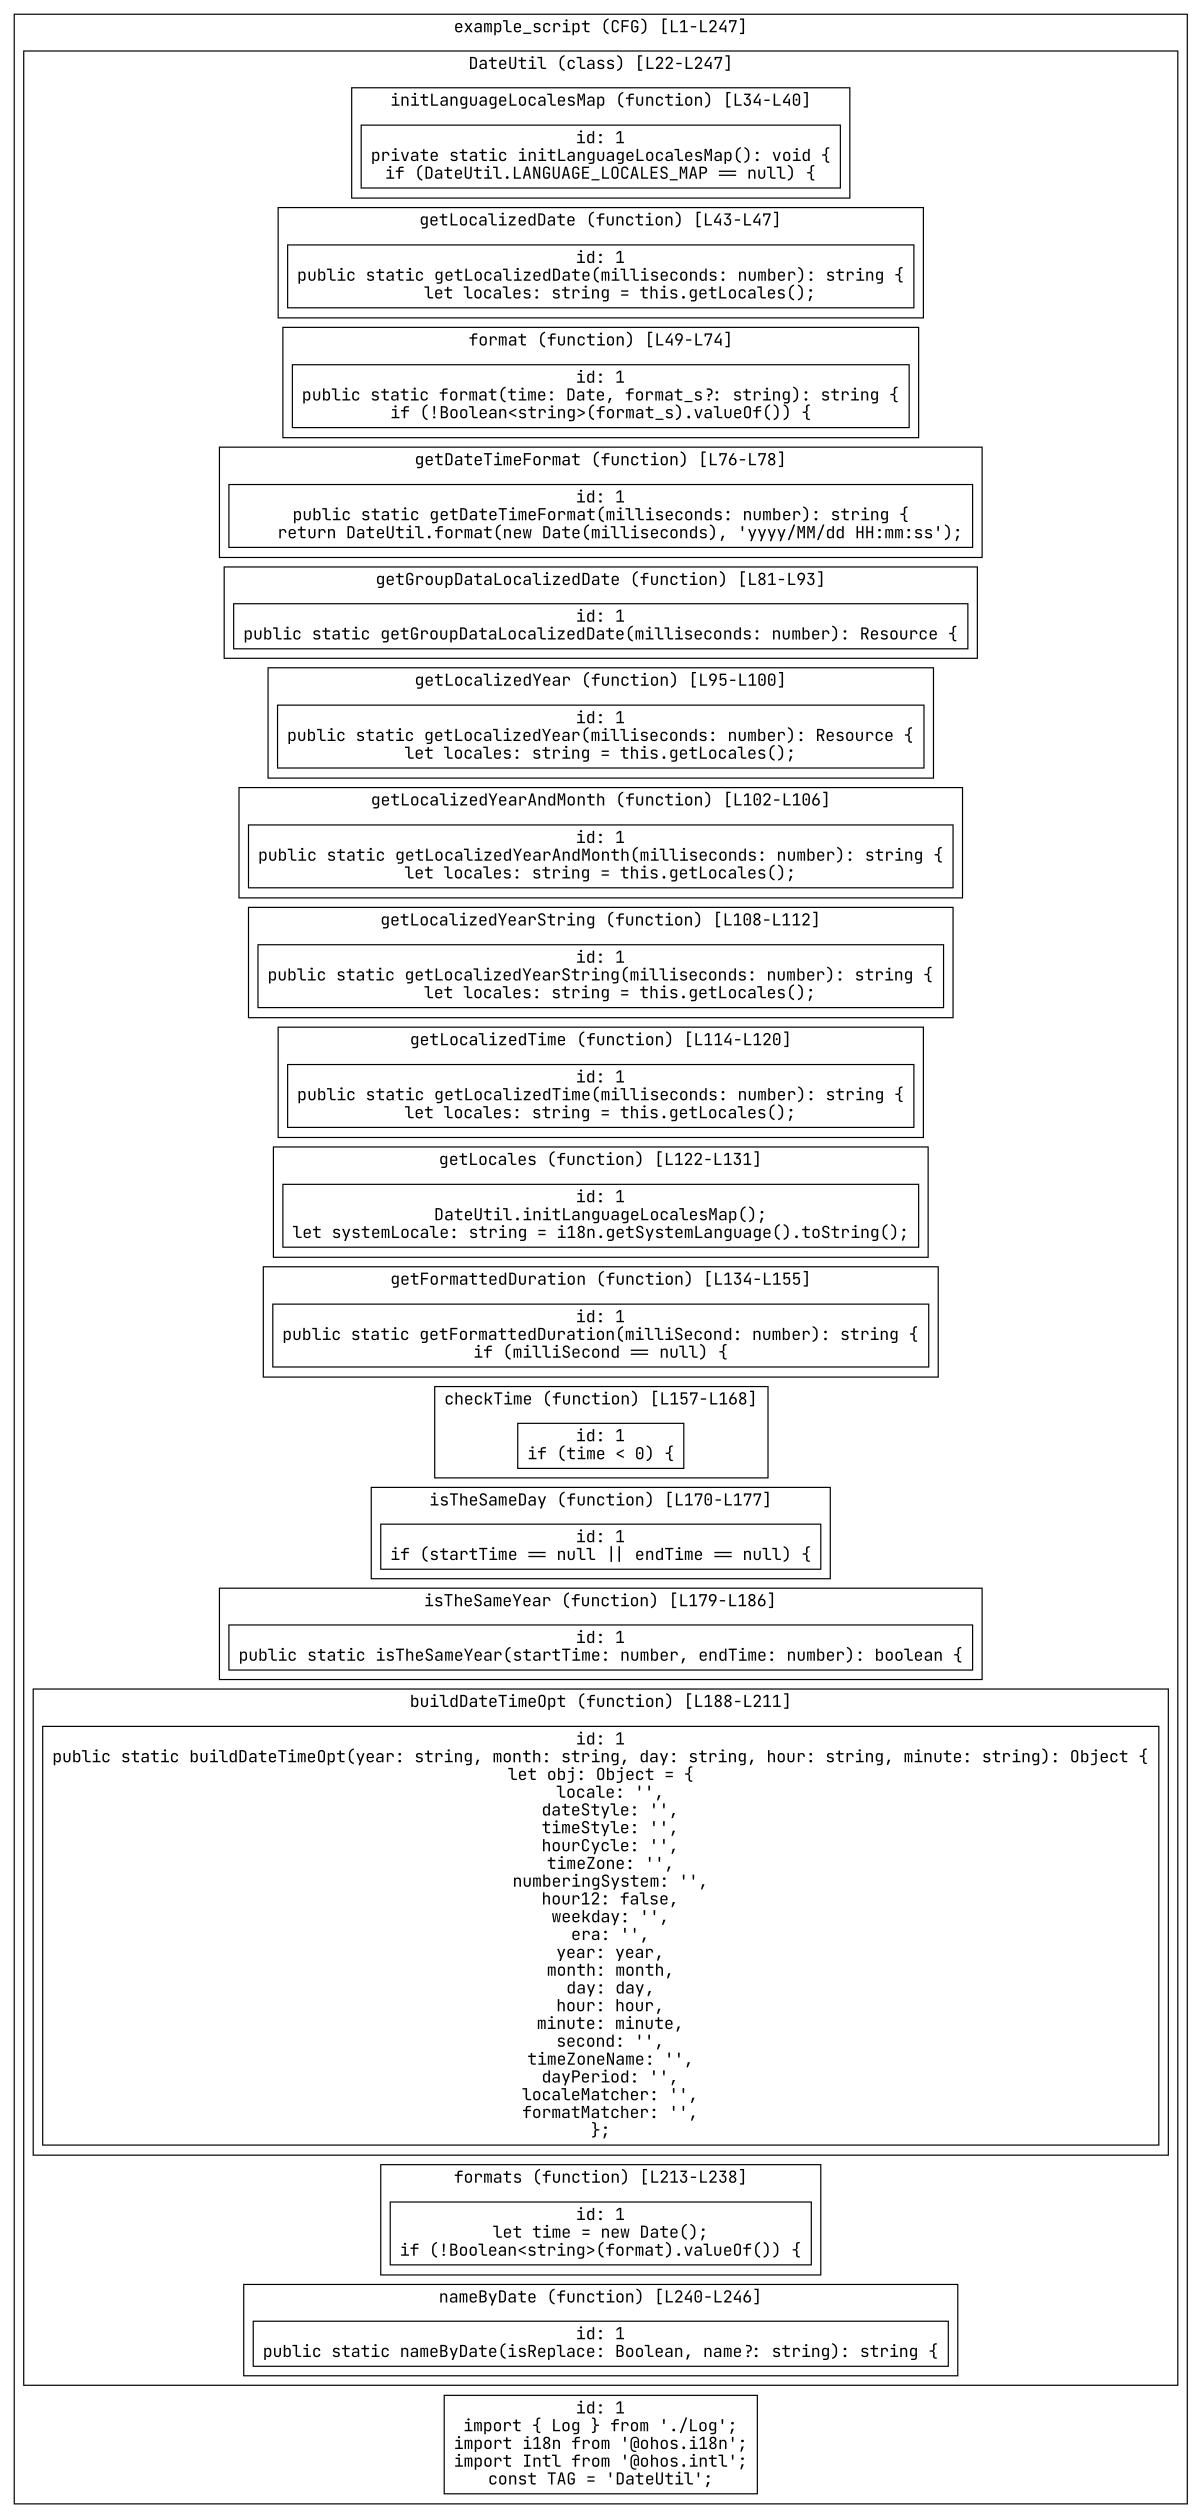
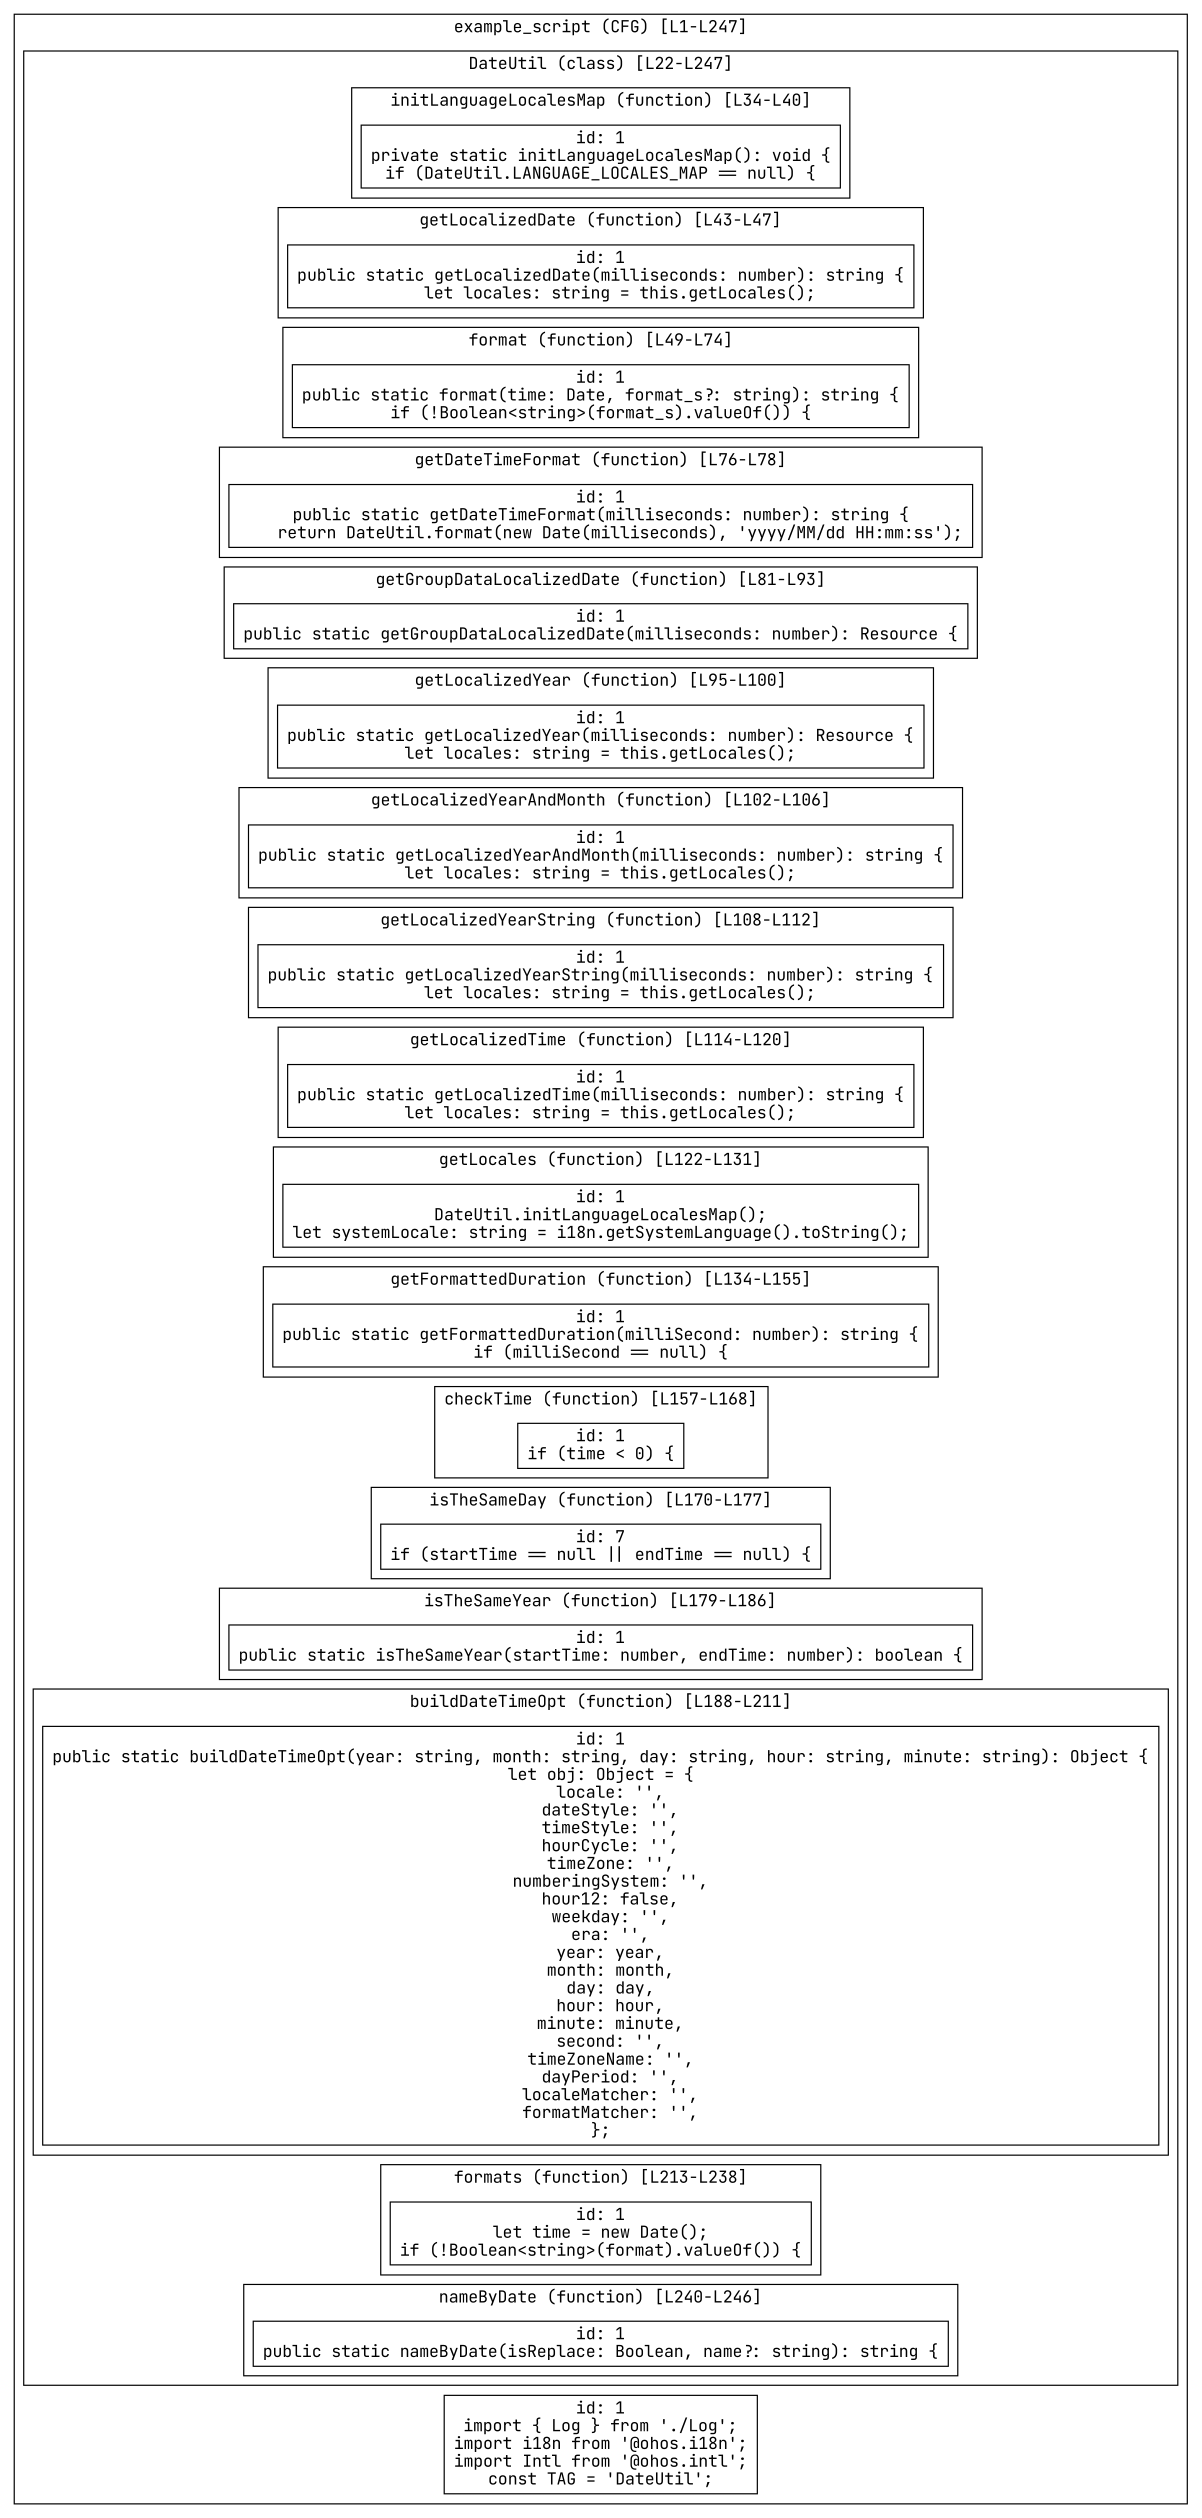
node "id: 1 if (startTime == null || endTime == null) {": label "id: 1 if (startTime == null || endTime == null) {" -> "id: 7 if (startTime == null || endTime == null) {"
